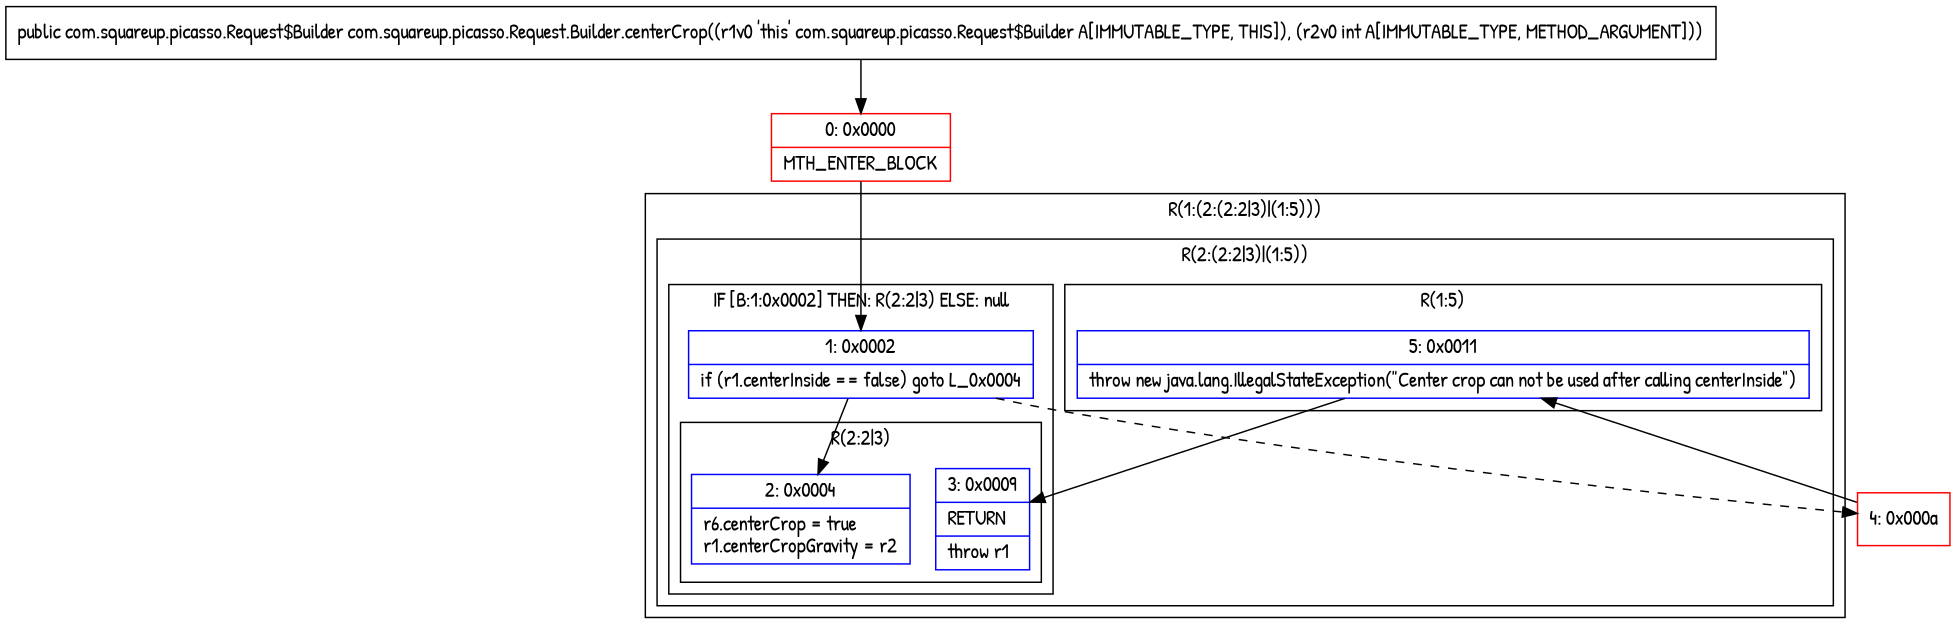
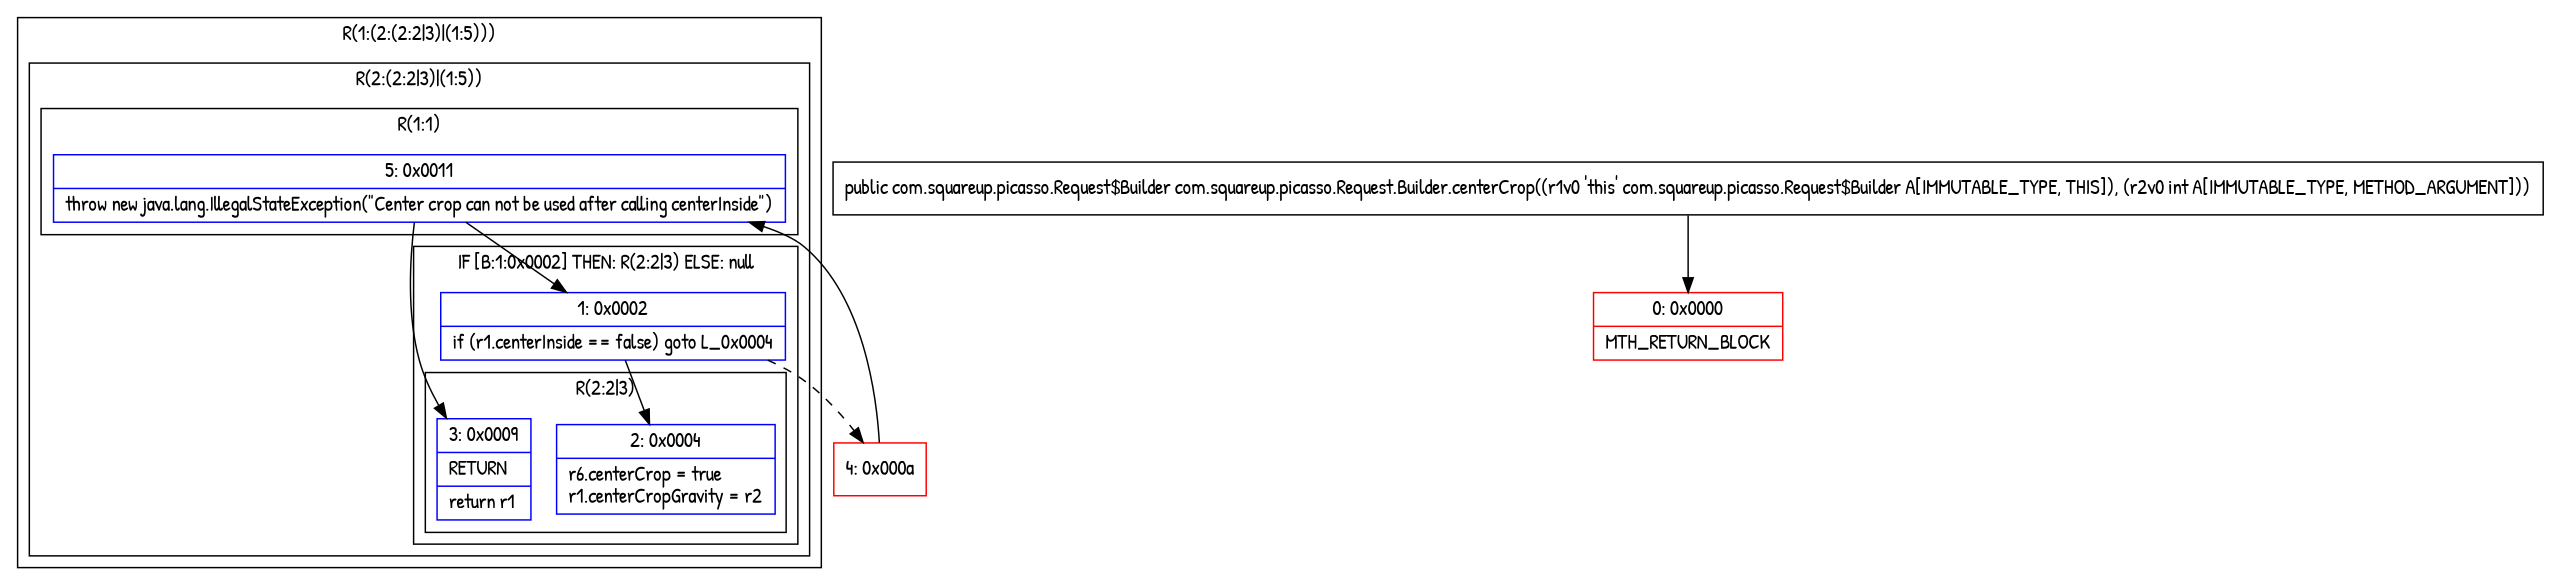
node "0: 0x0000": text "MTH_ENTER_BLOCK" -> "MTH_RETURN_BLOCK"
edge "0: 0x0000" -> "1: 0x0002": now "5: 0x0011" -> "1: 0x0002"
cluster "R(1:5)": label "R(1:5)" -> "R(1:1)"
node "3: 0x0009": text "throw r1" -> "return r1"
